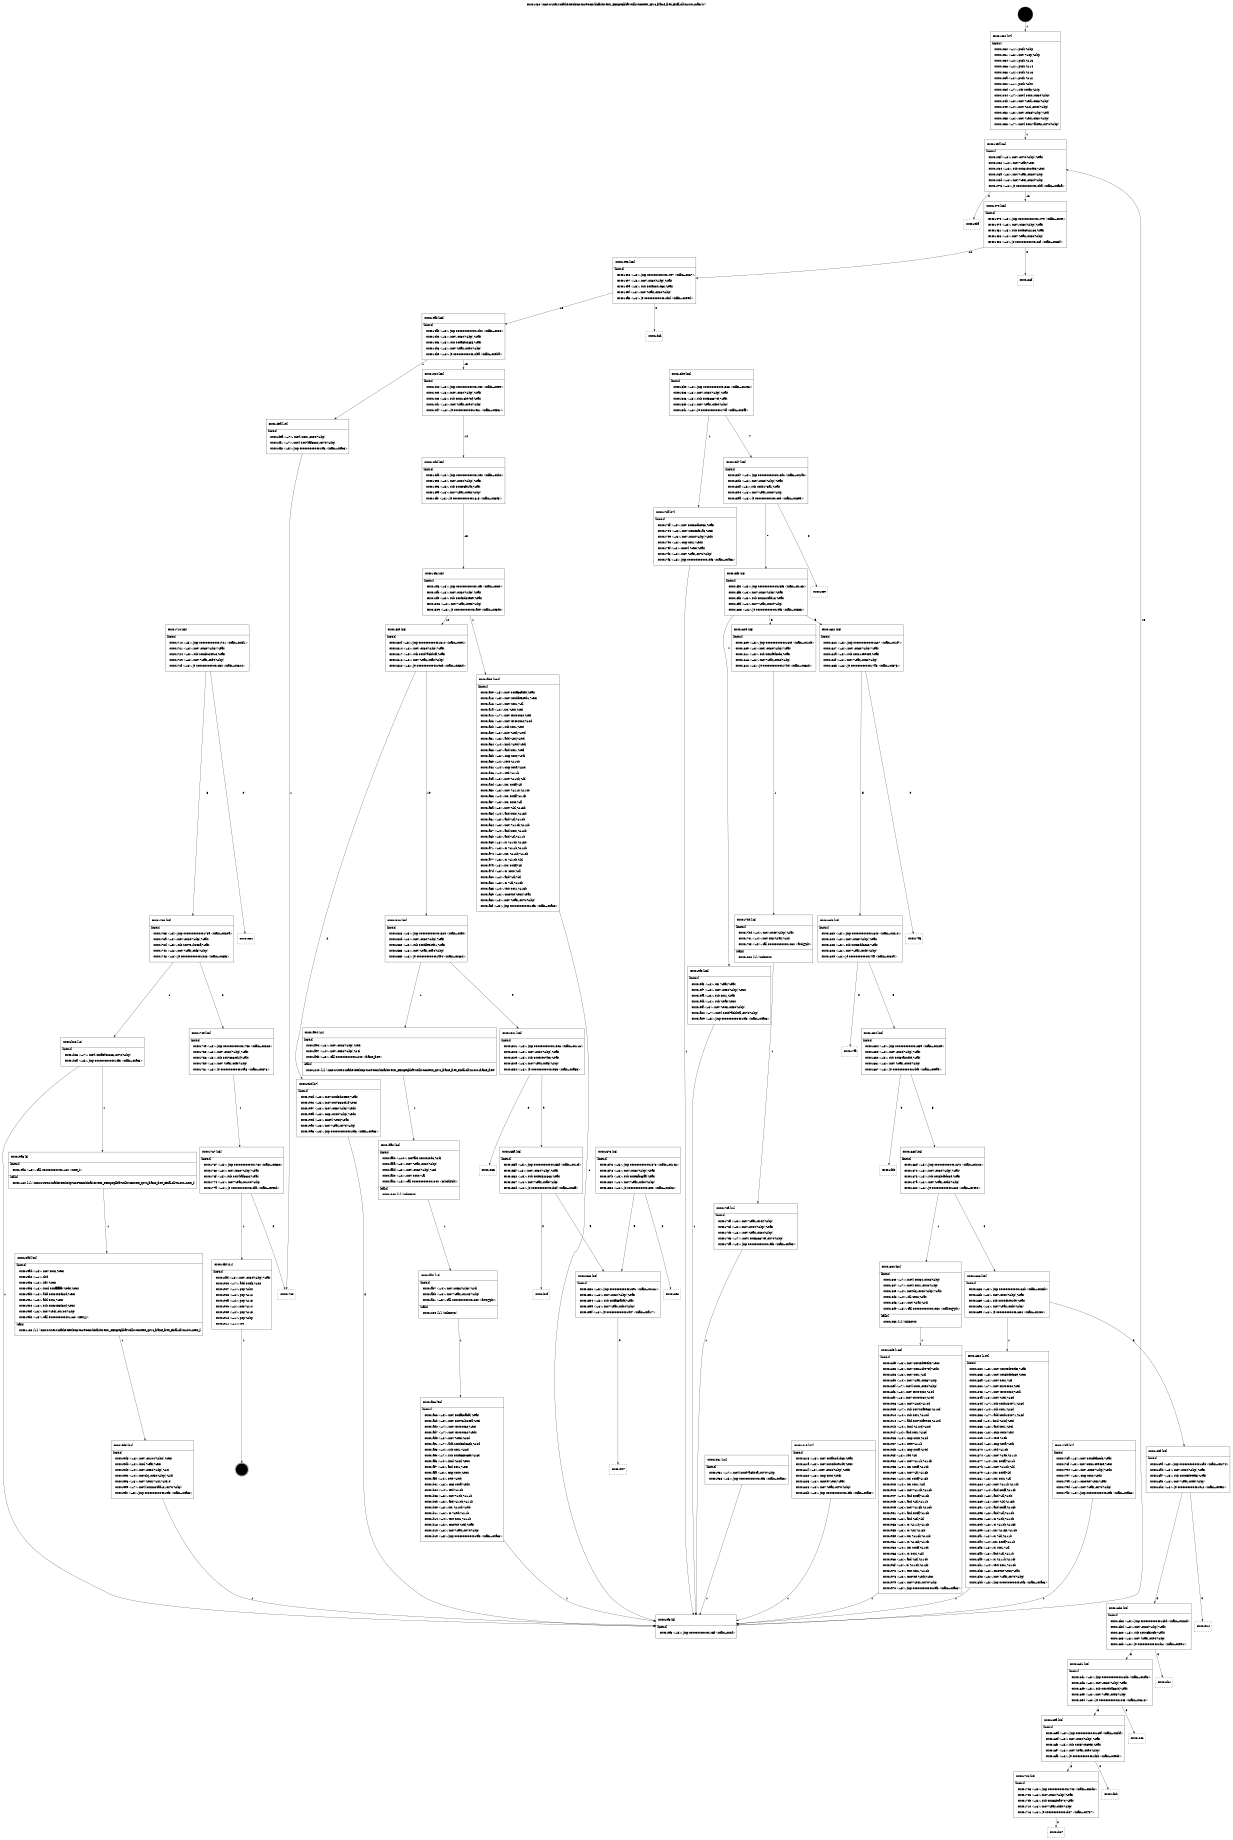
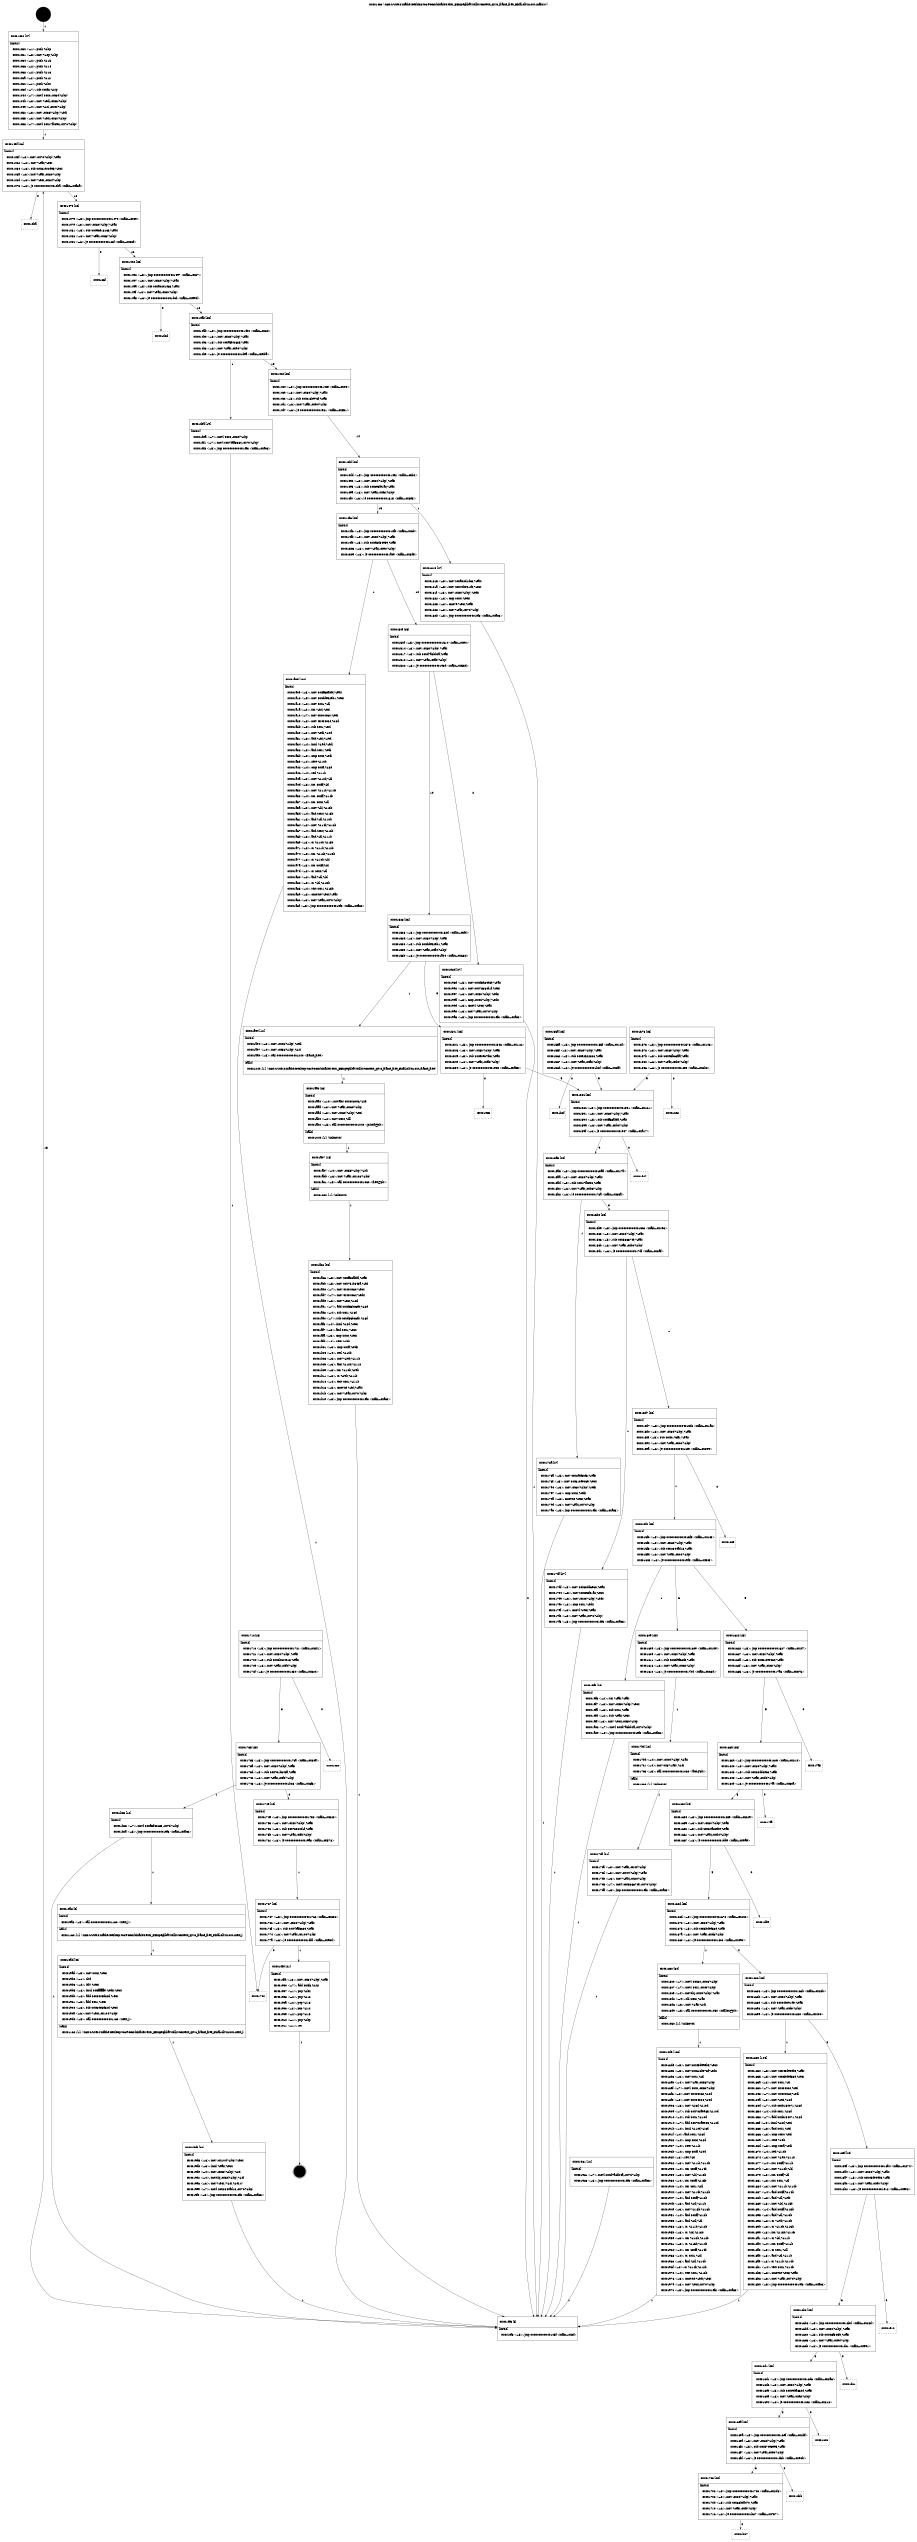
edge "0x4014dd [25]" -> "0x401815 [27]": added, label "1"
edge "0x401541 [25]" -> "0x40155a [25]": now "0x401541 [25]" -> "0x40158c [25]"
node "0x4015a5 [25]": added
